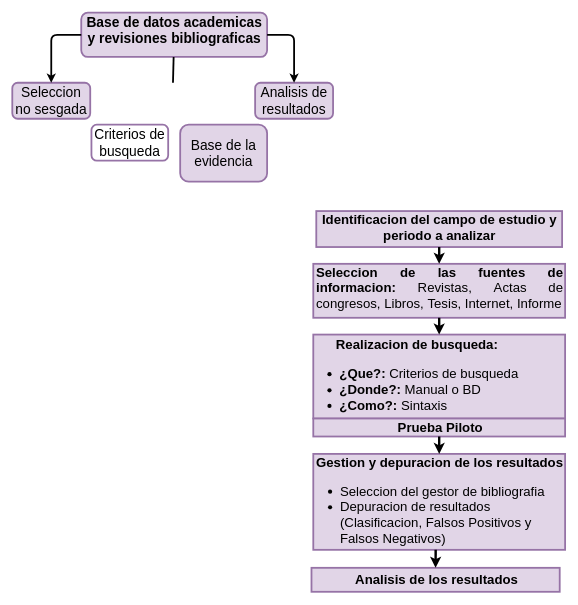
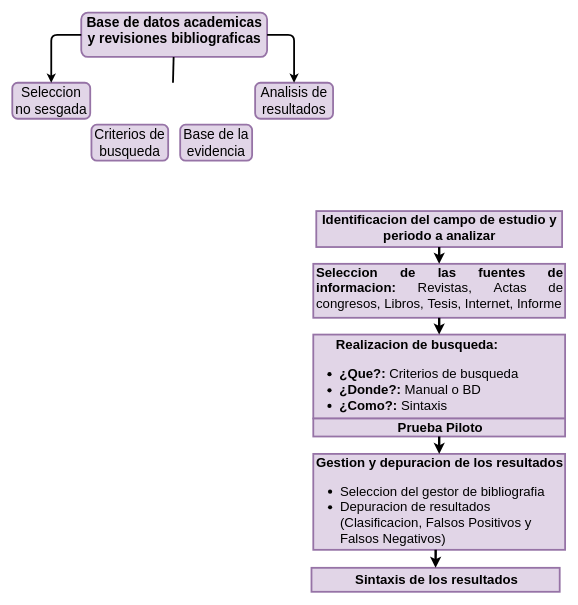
node "Criterios de busqueda": fillcolor #ffffff -> #e1d5e7
node "Base de la evidencia": size 87x57 -> 72x36
node "Analisis de los resultados": label "Analisis de los resultados" -> "Sintaxis de los resultados"
